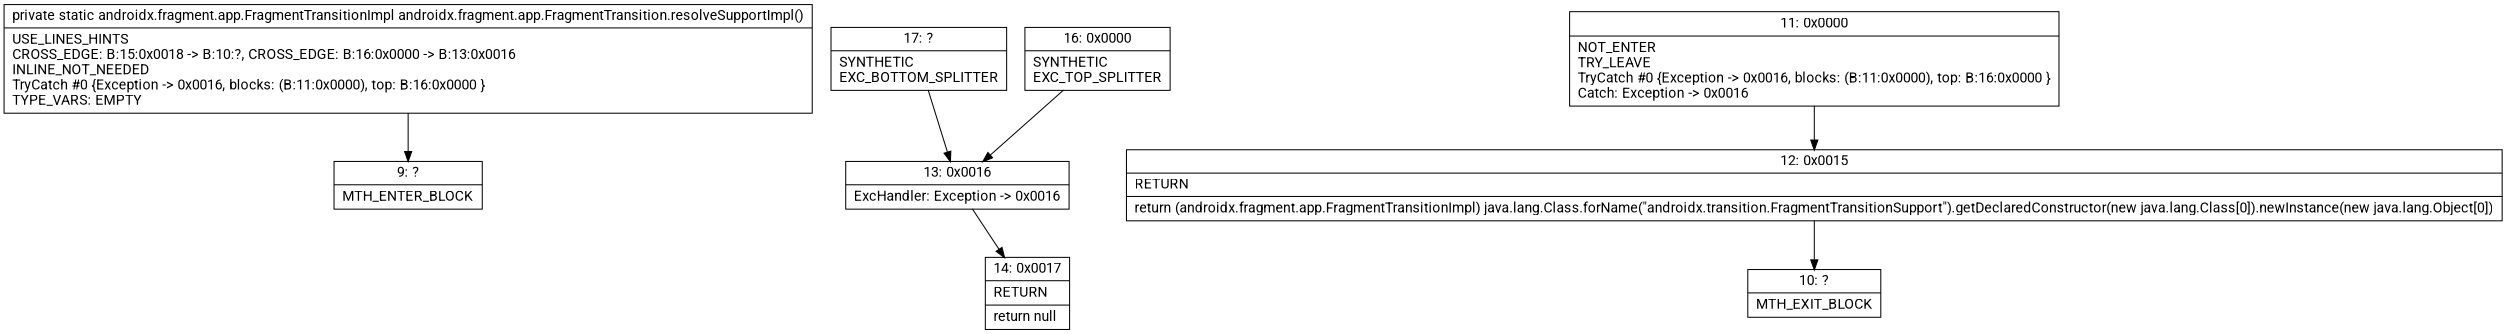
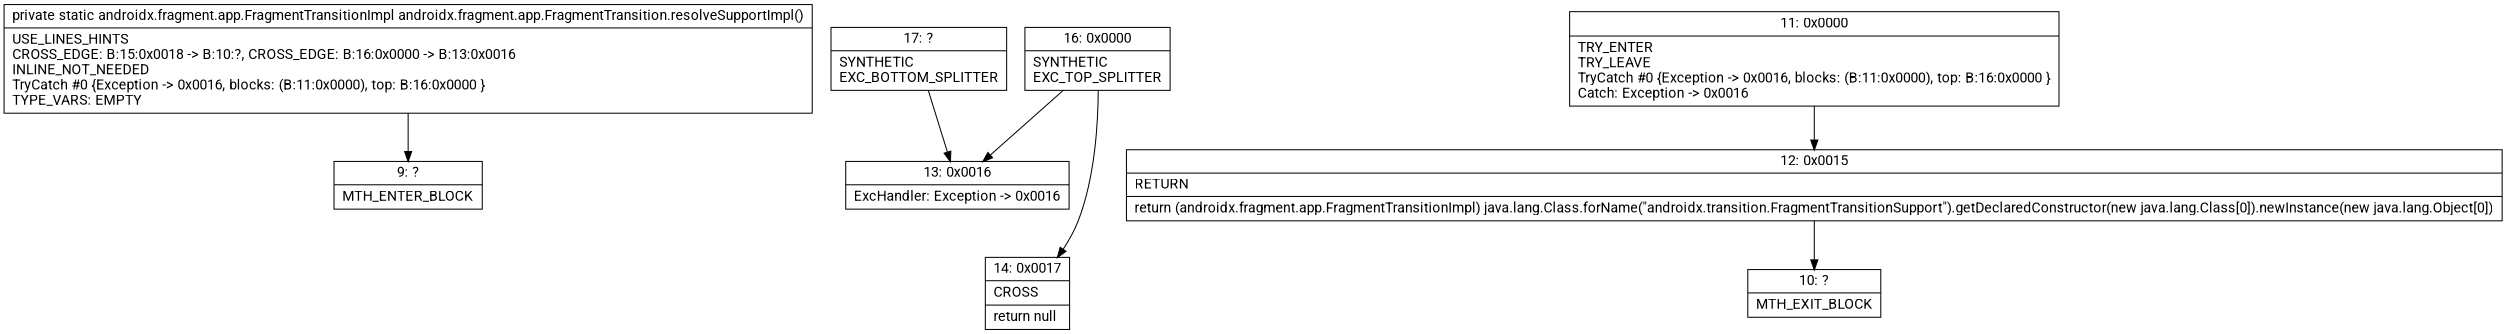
node "11: 0x0000": text "NOT_ENTER" -> "TRY_ENTER"
edge "13: 0x0016" -> "14: 0x0017": now "16: 0x0000" -> "14: 0x0017"
node "14: 0x0017": text "RETURN" -> "CROSS"
